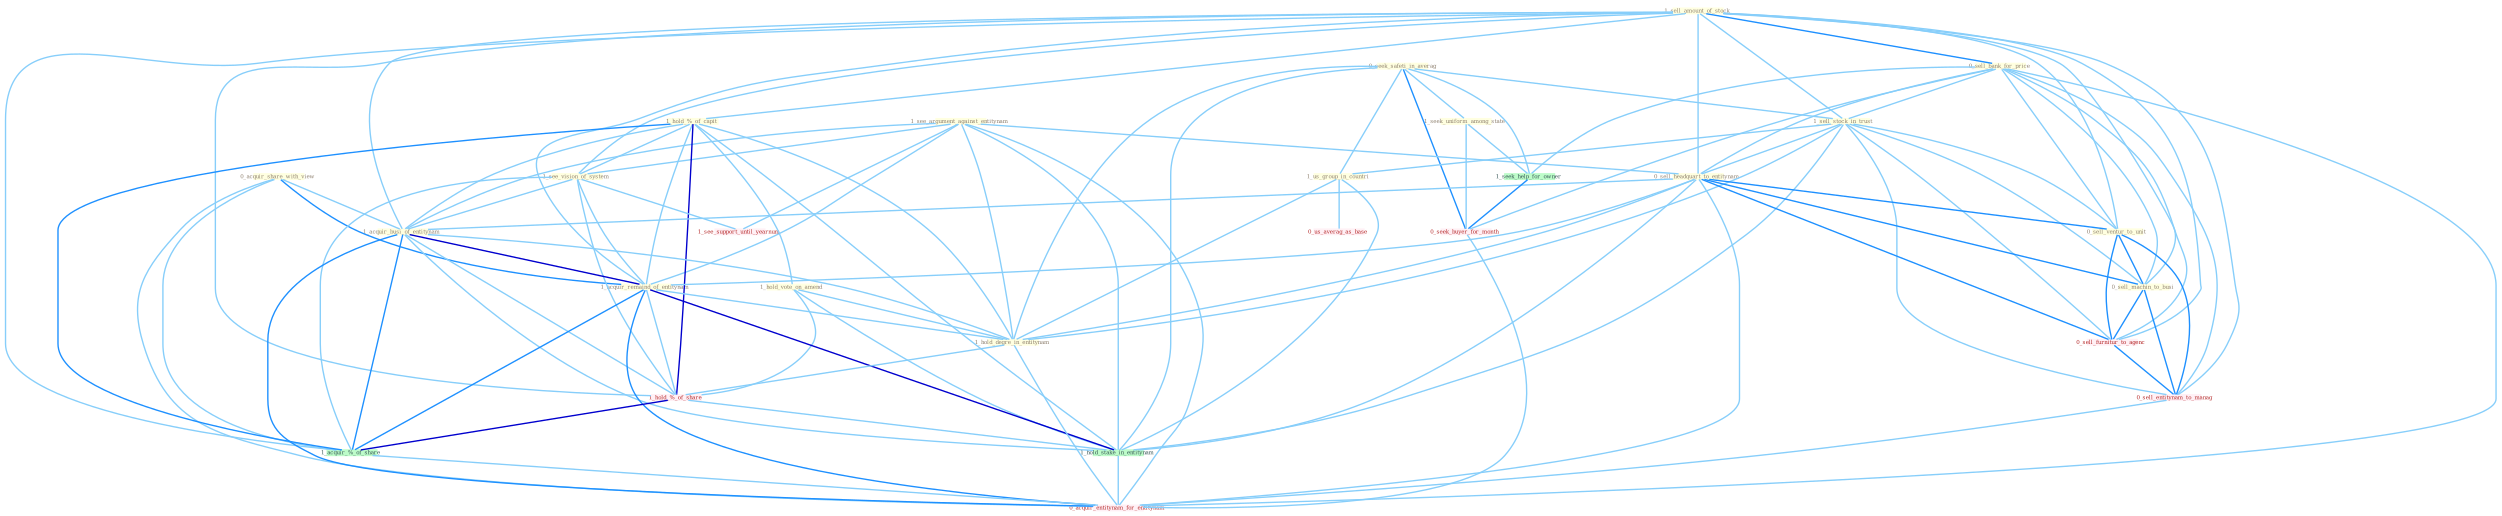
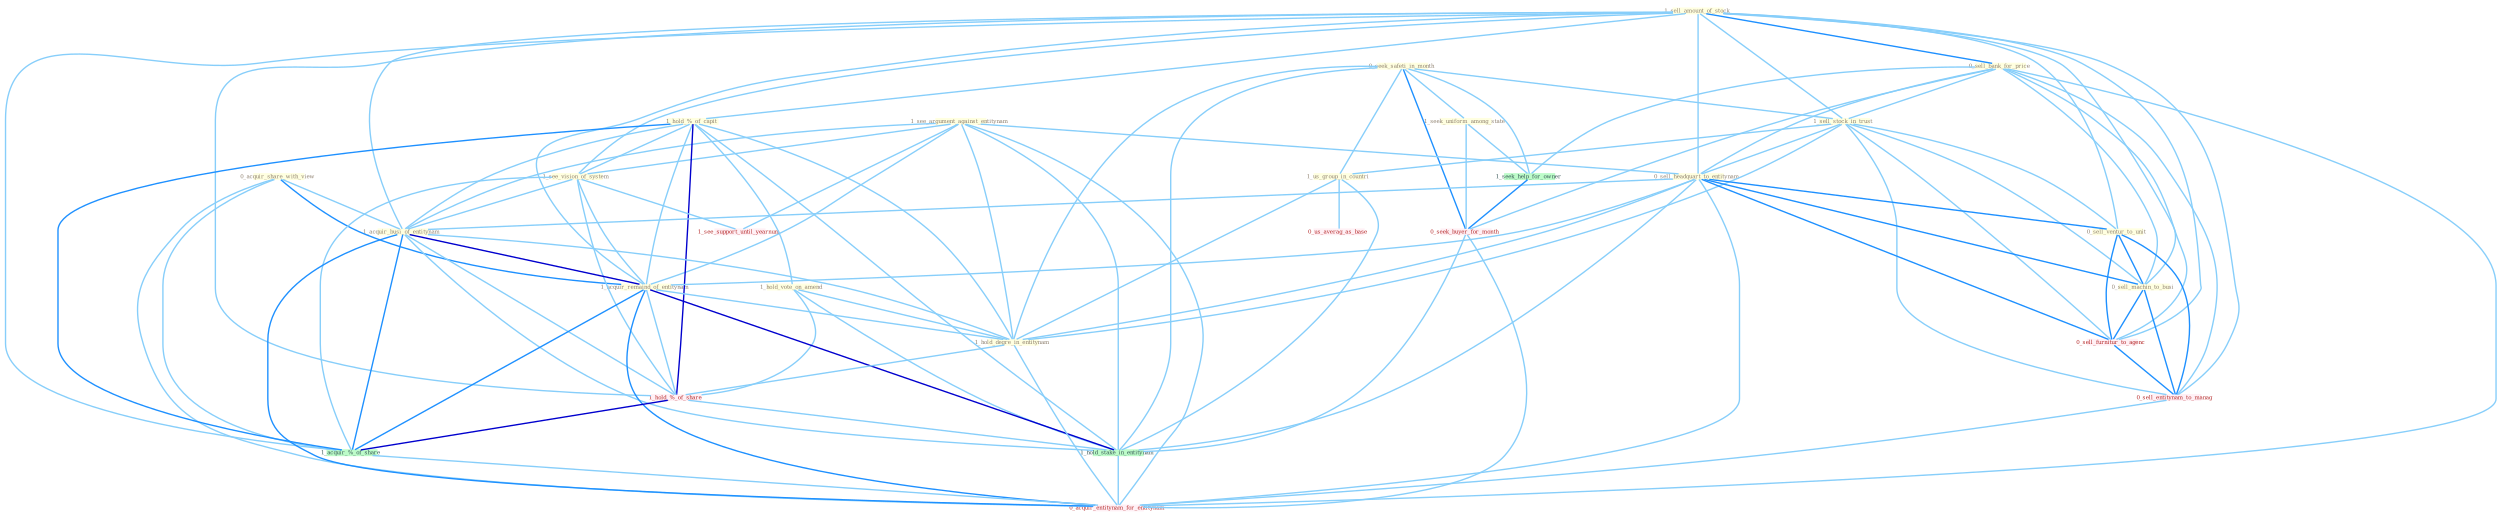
node "0_seek_safeti_in_averag": label "0_seek_safeti_in_averag" -> "0_seek_safeti_in_month"
edge "0_sell_bank_for_price" -- "0_sell_ventur_to_unit": removed
edge "1_sell_stock_in_trust" -- "1_hold_stake_in_entitynam": now "0_seek_buyer_for_month" -- "1_hold_stake_in_entitynam"
